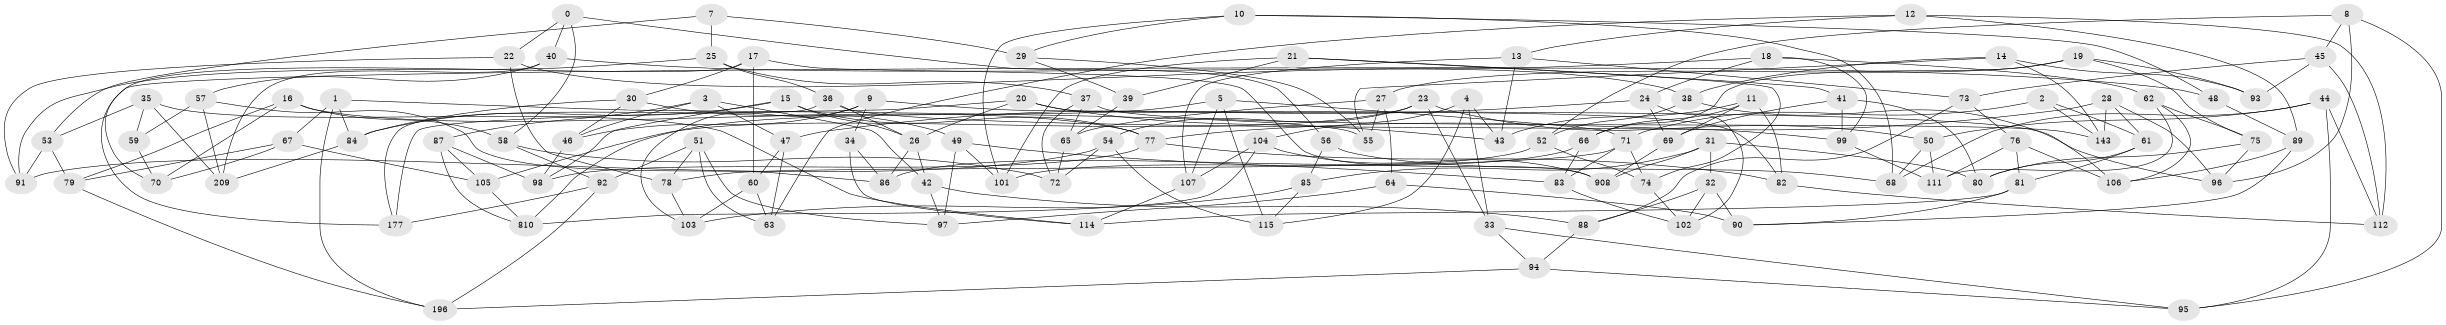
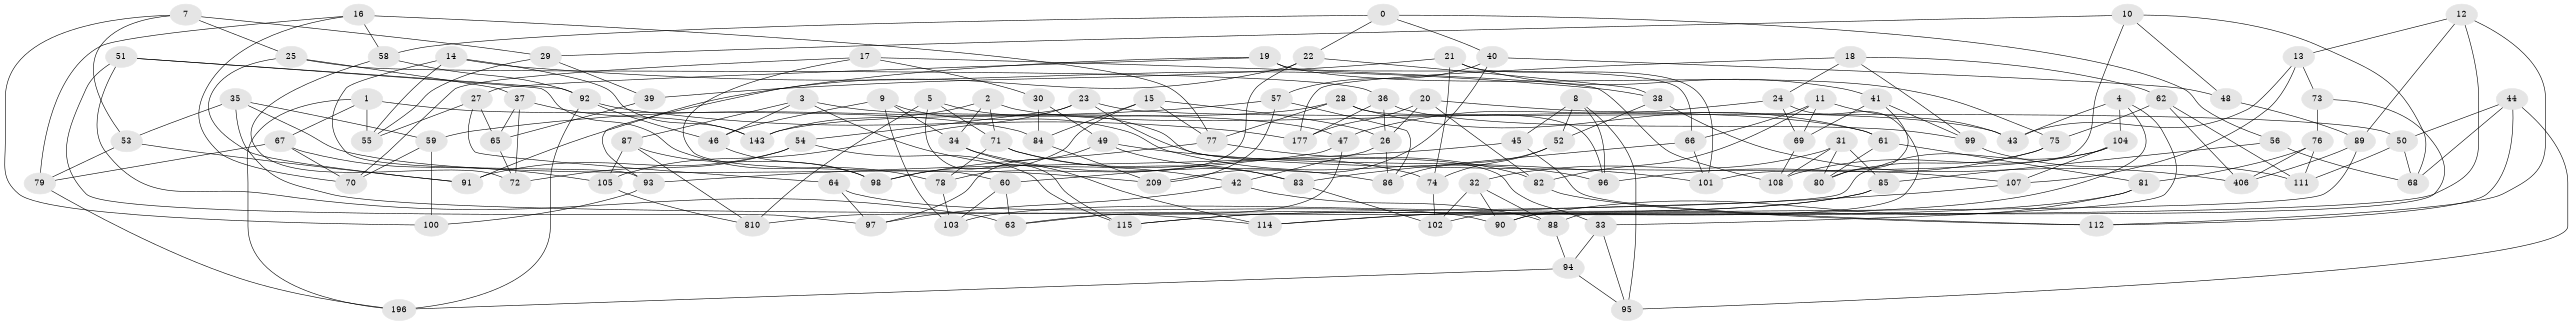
edge "45" -- "73": removed
edge "2" -- "34": added
edge "30" -- "46": now "92" -- "46"
node "908": label "908" -> "108"
node "106": label "106" -> "406"
node "100": added
